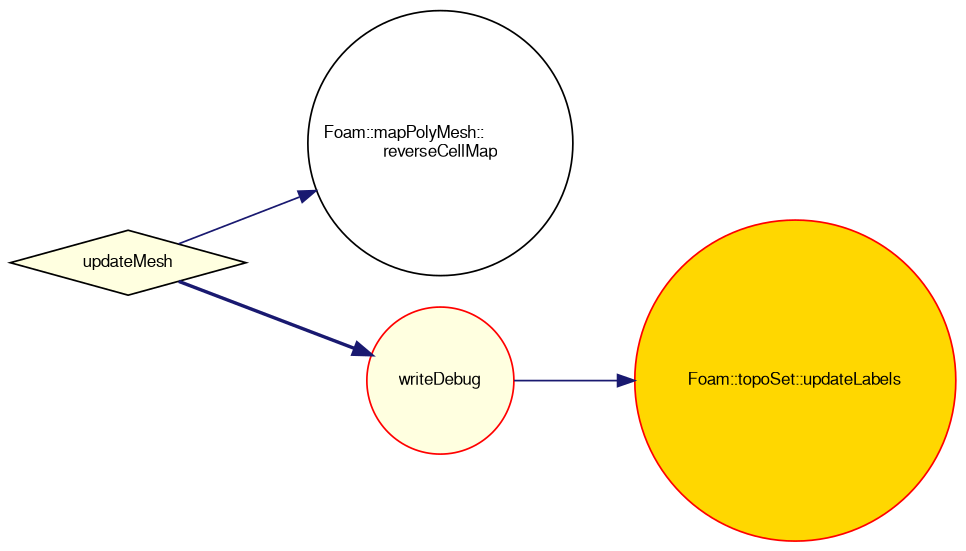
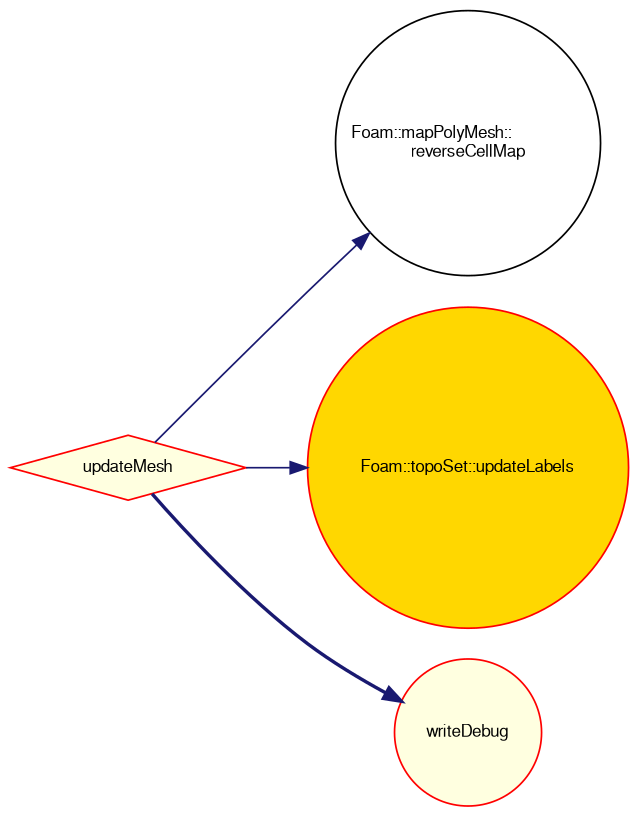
node "updateMesh": color black -> red
edge "writeDebug" -> "Foam::topoSet::updateLabels": now "updateMesh" -> "Foam::topoSet::updateLabels"
